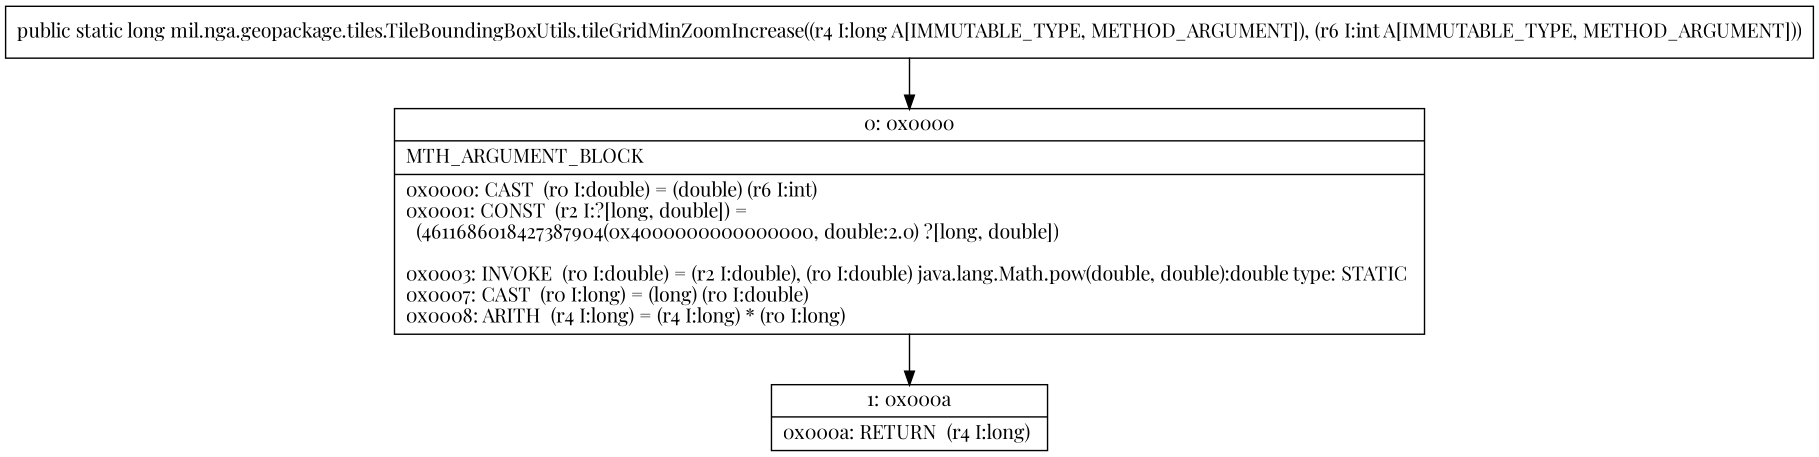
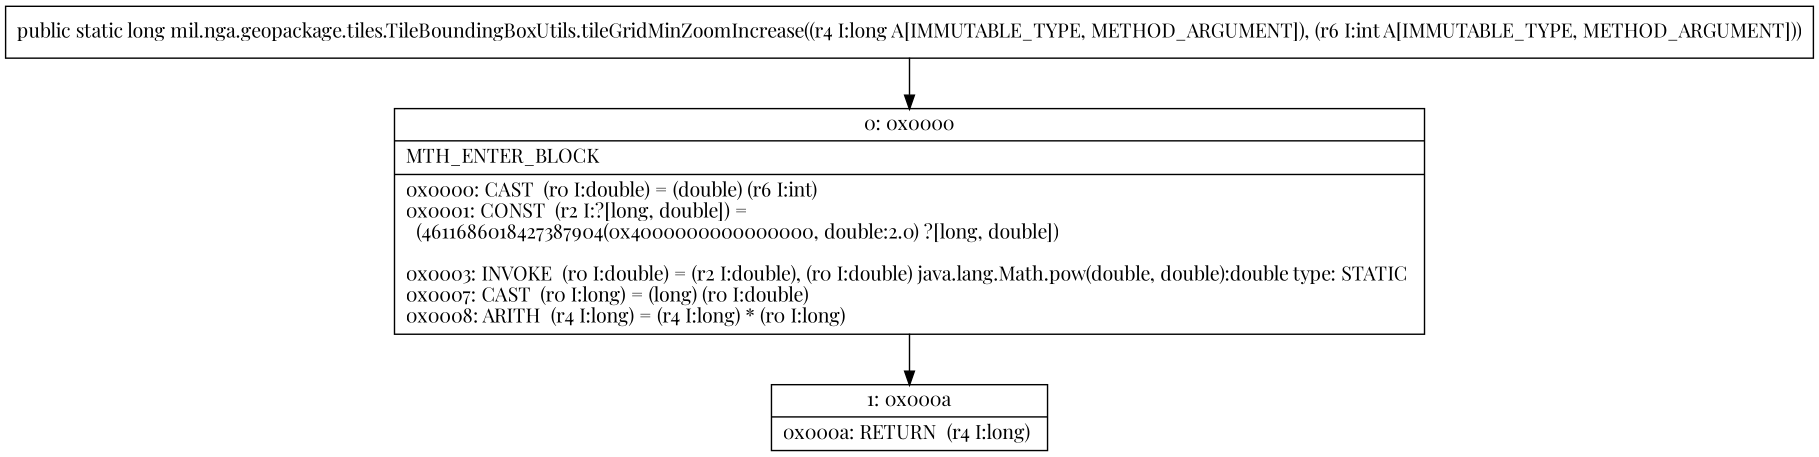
node "0: 0x0000": text "MTH_ARGUMENT_BLOCK" -> "MTH_ENTER_BLOCK"
